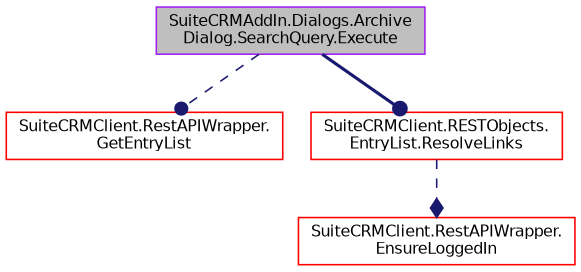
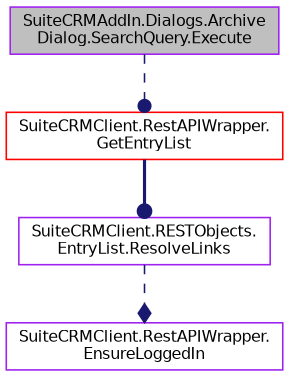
edge "SuiteCRMAddIn.Dialogs.Archive Dialog.SearchQuery.Execute" -> "SuiteCRMClient.RESTObjects. EntryList.ResolveLinks": now "SuiteCRMClient.RestAPIWrapper. GetEntryList" -> "SuiteCRMClient.RESTObjects. EntryList.ResolveLinks"
node "SuiteCRMClient.RESTObjects. EntryList.ResolveLinks": color red -> purple
node "SuiteCRMClient.RestAPIWrapper. EnsureLoggedIn": color red -> purple
